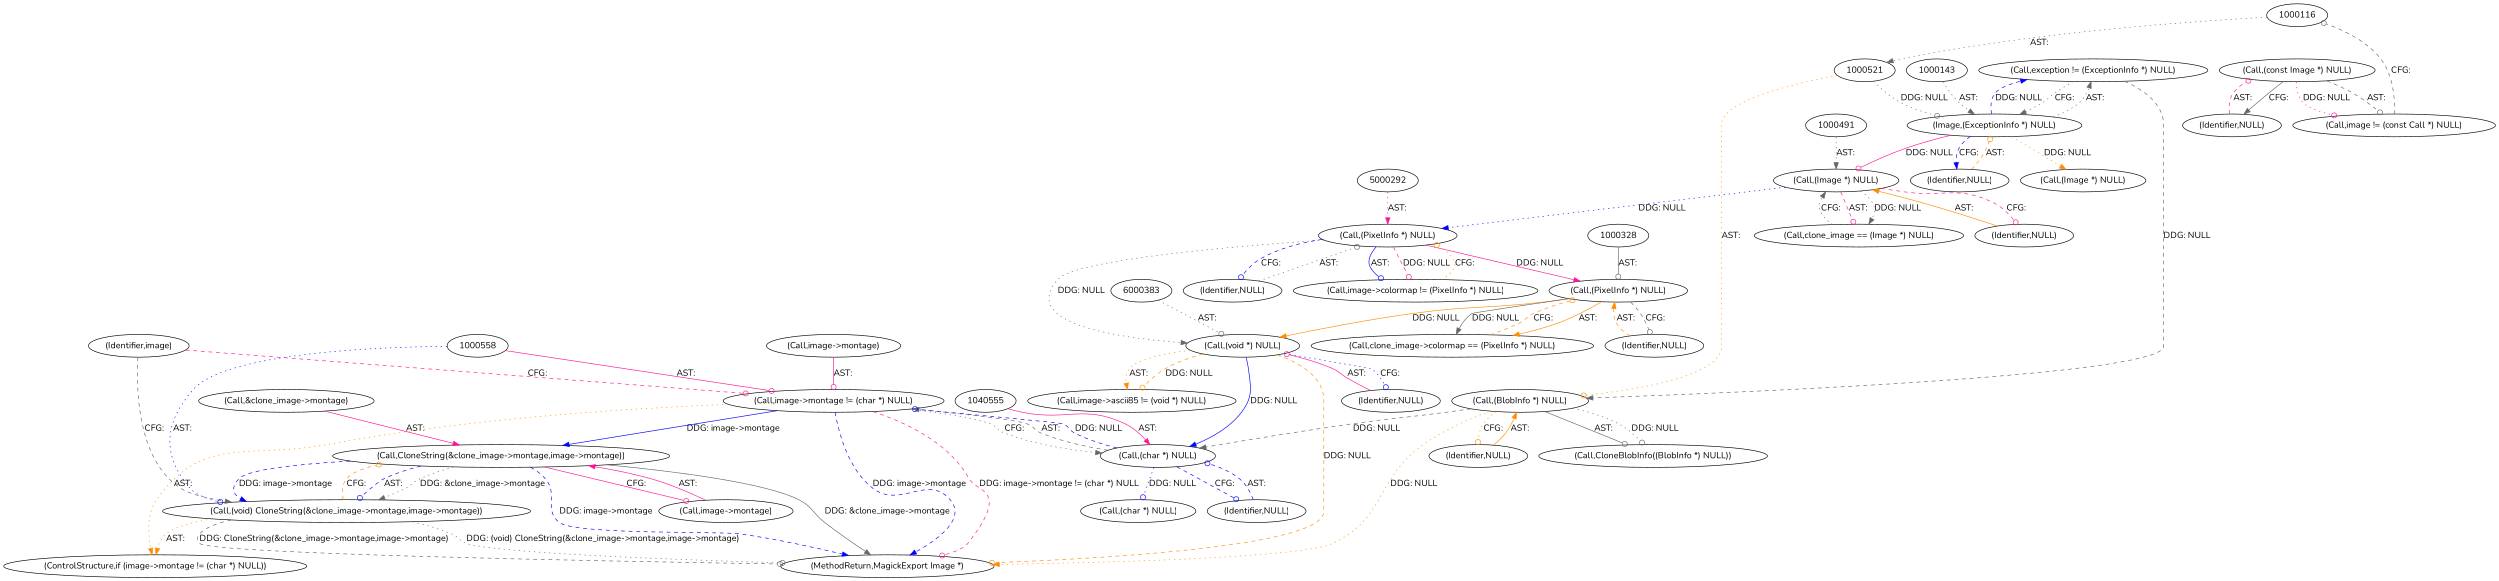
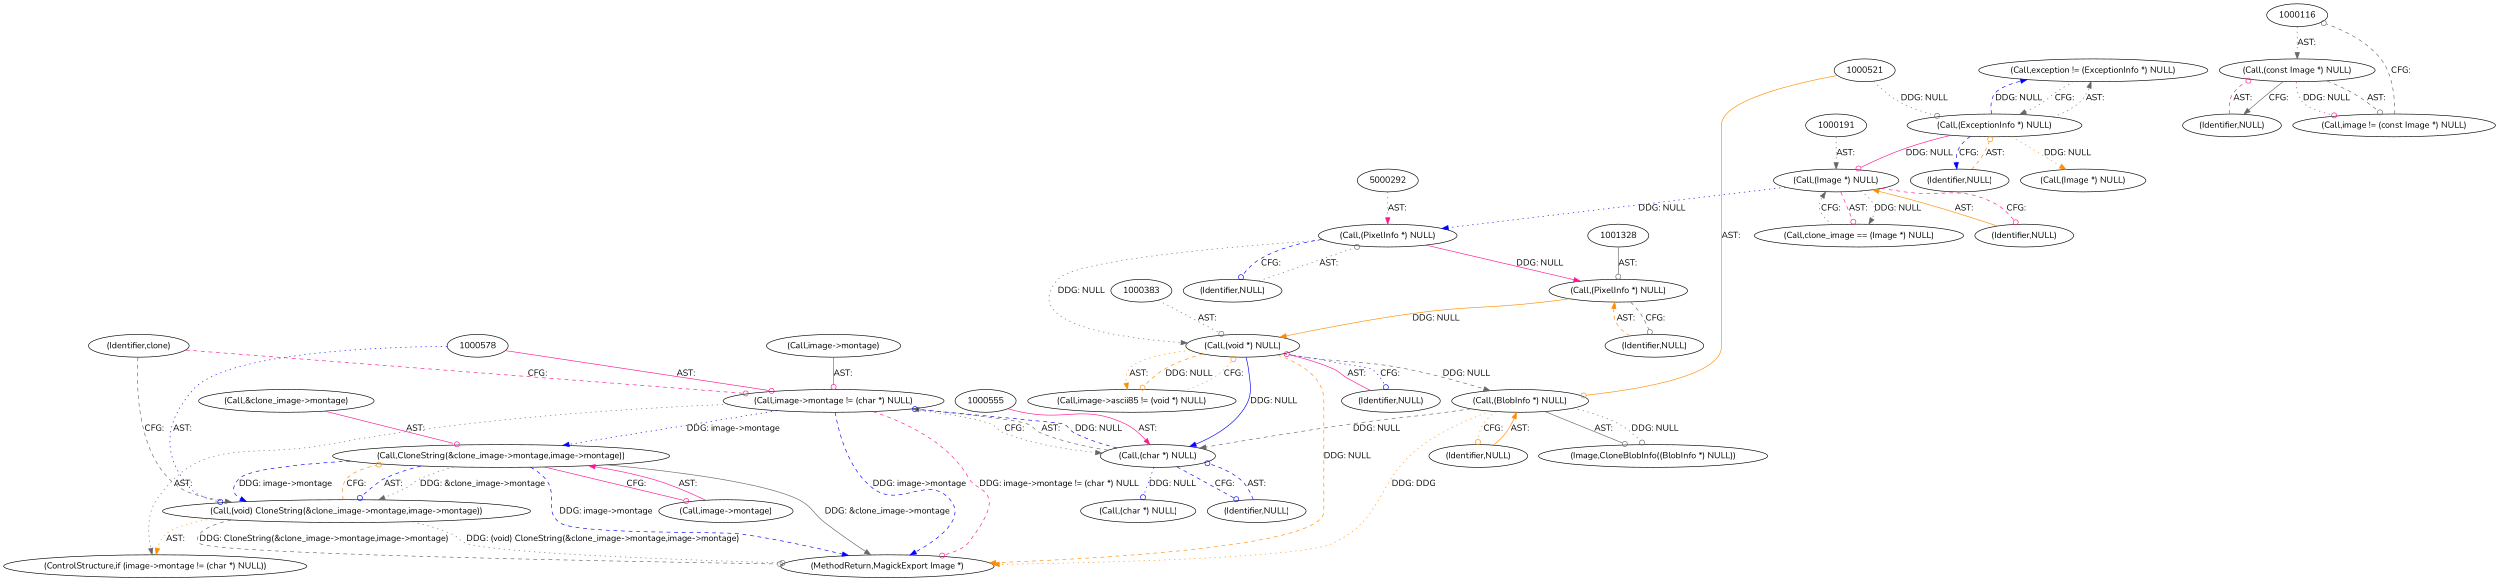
edge "1000116" -> "1000521": now "1000116" -> "(Call,(const Image *) NULL)"
node "1000143": removed
node "1000491": label "1000491" -> "1000191"
node "(Image,(ExceptionInfo *) NULL)": label "(Image,(ExceptionInfo *) NULL)" -> "(Call,(ExceptionInfo *) NULL)"
node "(Call,image != (const Call *) NULL)": label "(Call,image != (const Call *) NULL)" -> "(Call,image != (const Image *) NULL)"
node "1000328": label "1000328" -> "1001328"
edge "1000521" -> "(Call,(BlobInfo *) NULL)": style dotted -> solid
node "6000383": label "6000383" -> "1000383"
node "(Call,image->colormap != (PixelInfo *) NULL)": removed
node "(Identifier,image)": label "(Identifier,image)" -> "(Identifier,clone)"
node "1000558": label "1000558" -> "1000578"
node "(Call,clone_image->colormap == (PixelInfo *) NULL)": removed
edge "(Call,exception != (ExceptionInfo *) NULL)" -> "(Call,(BlobInfo *) NULL)": now "(Call,(void *) NULL)" -> "(Call,(BlobInfo *) NULL)"
edge "(Call,image->ascii85 != (void *) NULL)" -> "(Call,(void *) NULL)": added, label "CFG:"
node "1040555": label "1040555" -> "1000555"
edge "(Call,&clone_image->montage)" -> "(Call,CloneString(&clone_image->montage,image->montage))": arrowhead normal -> odot
edge "(Call,image->montage != (char *) NULL)" -> "(Call,CloneString(&clone_image->montage,image->montage))": style solid -> dotted
edge "(Call,image->montage != (char *) NULL)" -> "(ControlStructure,if (image->montage != (char *) NULL))": color darkorange -> gray40
node "(Call,CloneBlobInfo((BlobInfo *) NULL))": label "(Call,CloneBlobInfo((BlobInfo *) NULL))" -> "(Image,CloneBlobInfo((BlobInfo *) NULL))"
edge "(Call,(BlobInfo *) NULL)" -> "(MethodReturn,MagickExport Image *)": label "DDG: NULL" -> "DDG: DDG"
edge "(Call,(void *) NULL)" -> "(MethodReturn,MagickExport Image *)": arrowhead odot -> normal
